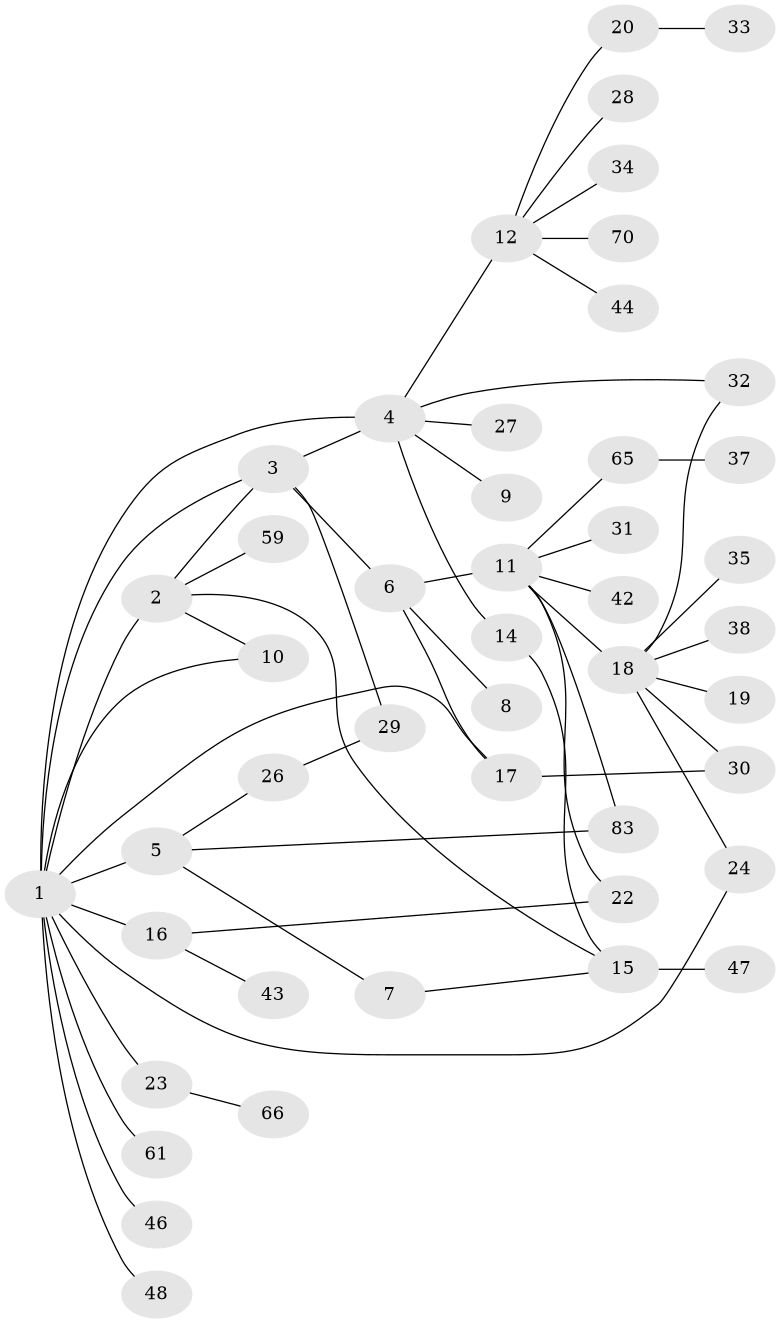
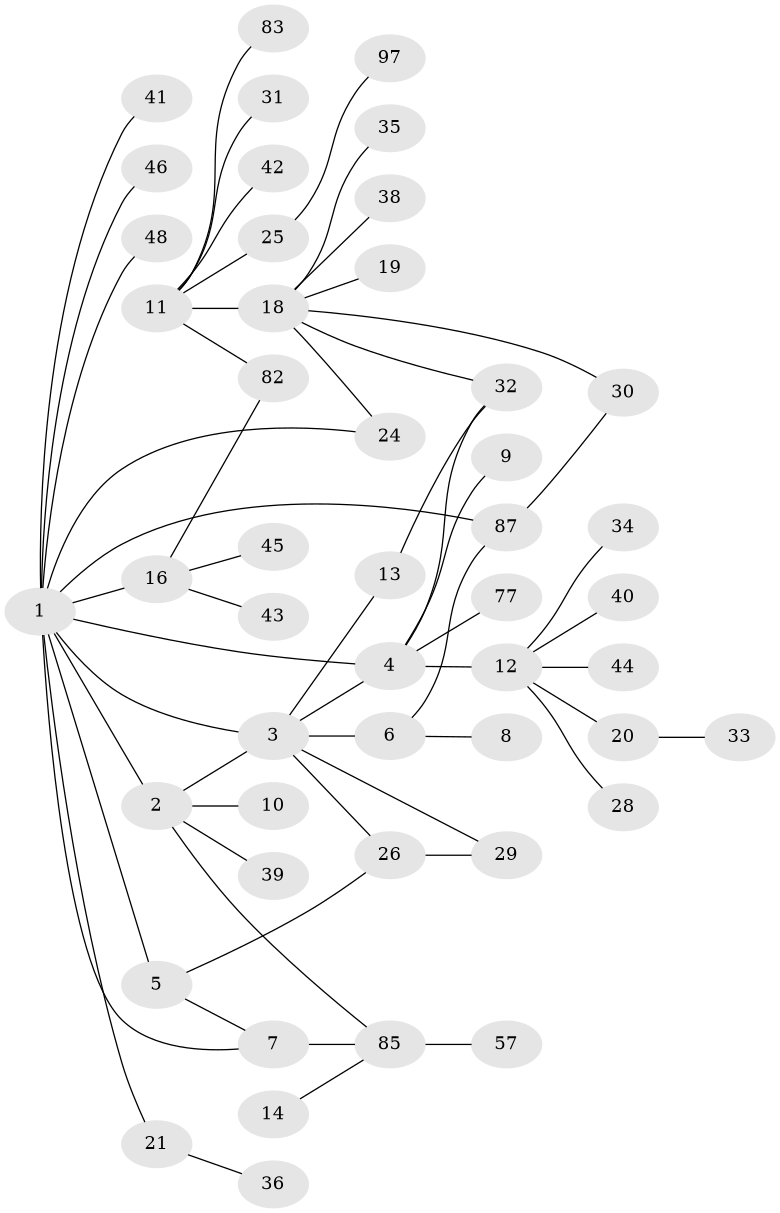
node "70": label "70" -> "40"
node "27": label "27" -> "77"
node "65": label "65" -> "25"
node "37": label "37" -> "97"
edge "4" -- "14": removed
node "59": label "59" -> "39"
node "45": added
node "13": added
edge "11" -- "6": removed
edge "10" -- "1": now "7" -- "1"
node "17": label "17" -> "87"
edge "3" -- "26": added
edge "83" -- "5": removed
node "22": label "22" -> "82"
node "15": label "15" -> "85"
node "47": label "47" -> "57"
node "23": label "23" -> "21"
node "66": label "66" -> "36"
node "61": label "61" -> "41"
